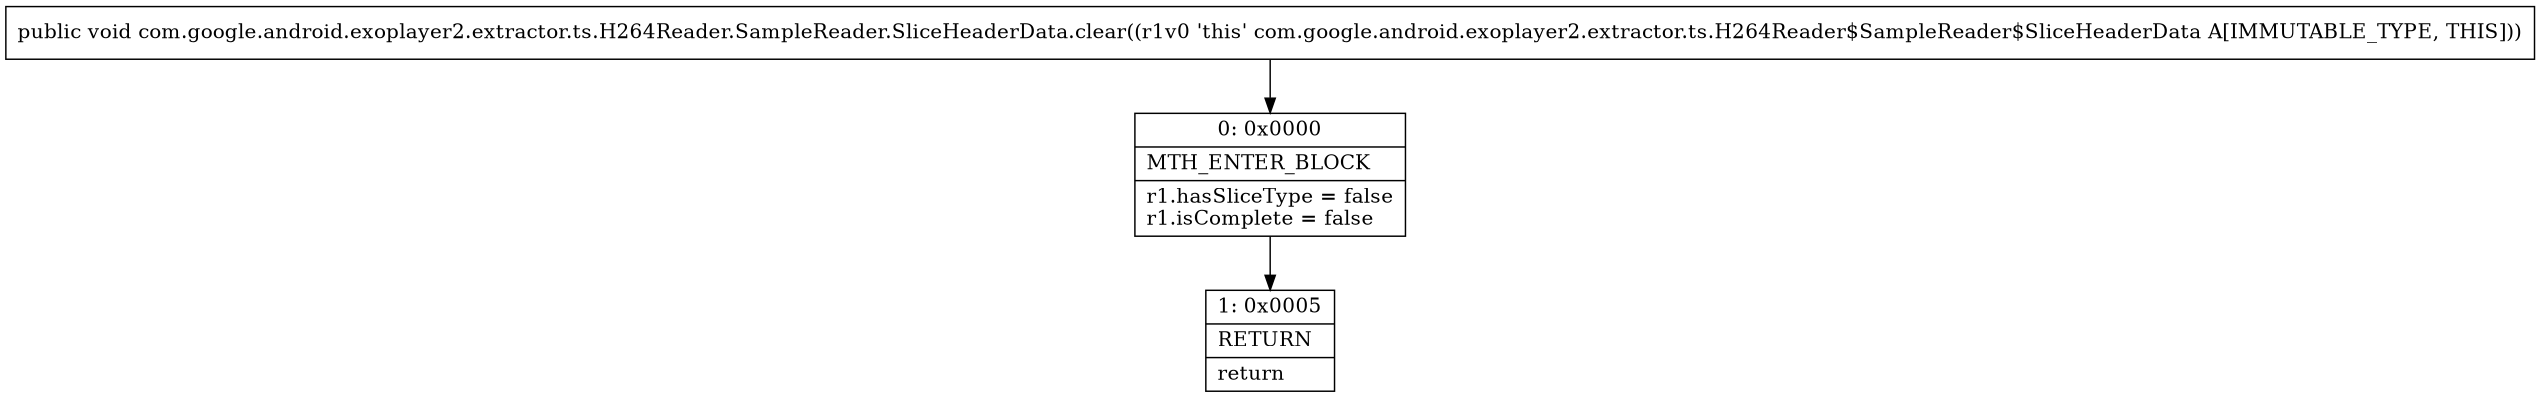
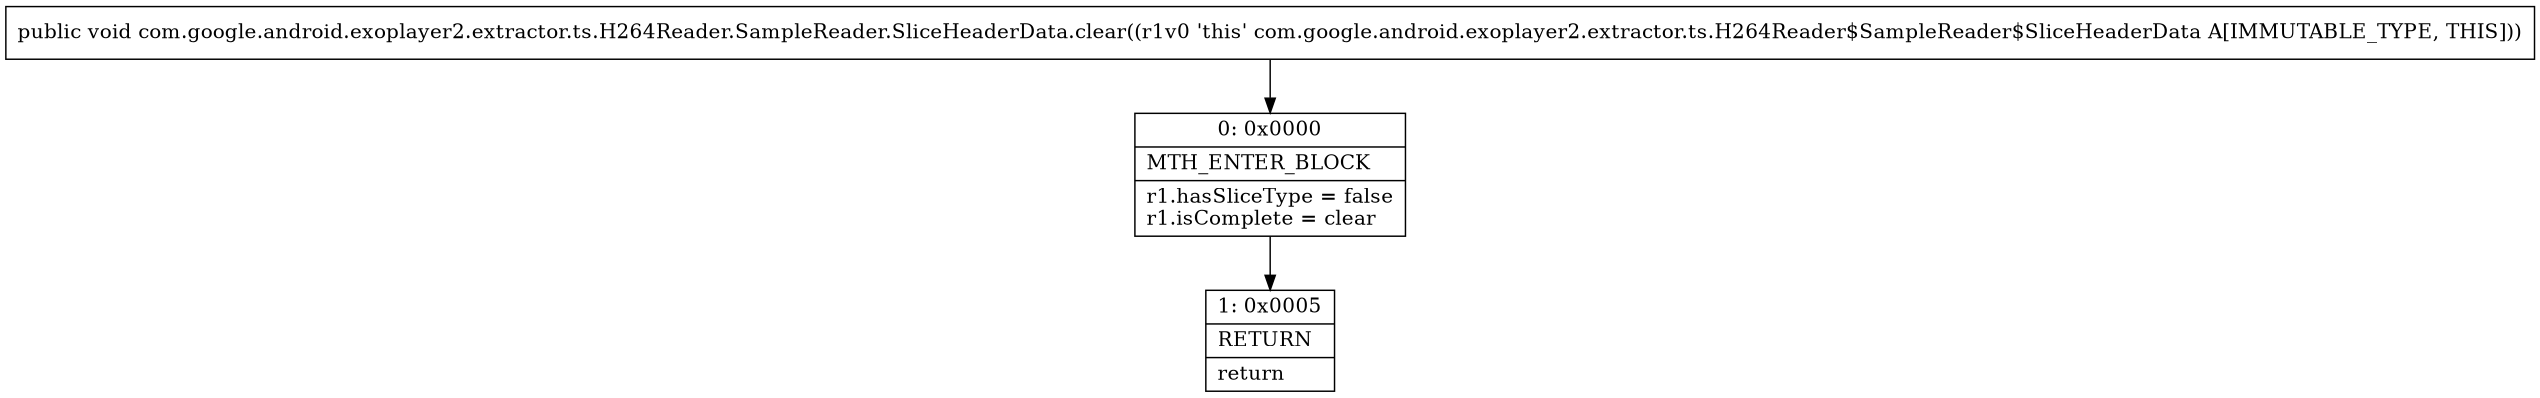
node "0: 0x0000": text "r1.isComplete = false" -> "r1.isComplete = clear"
